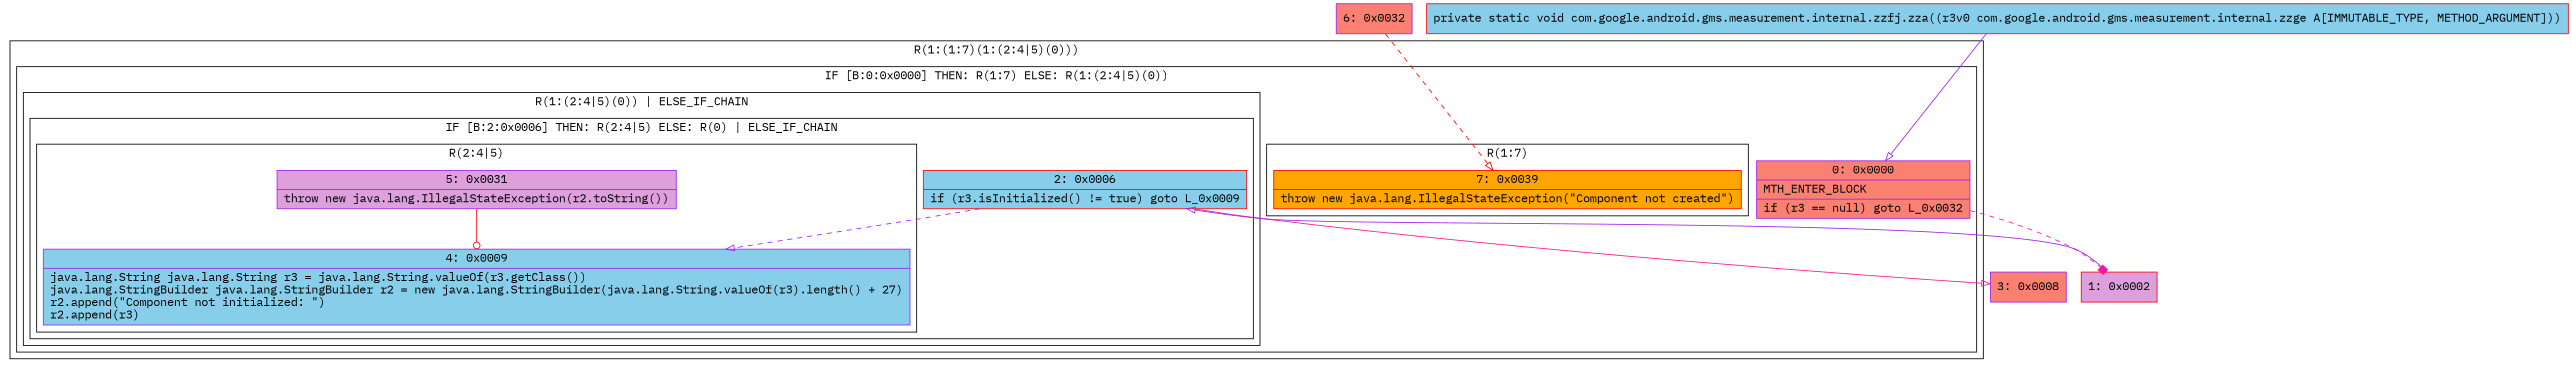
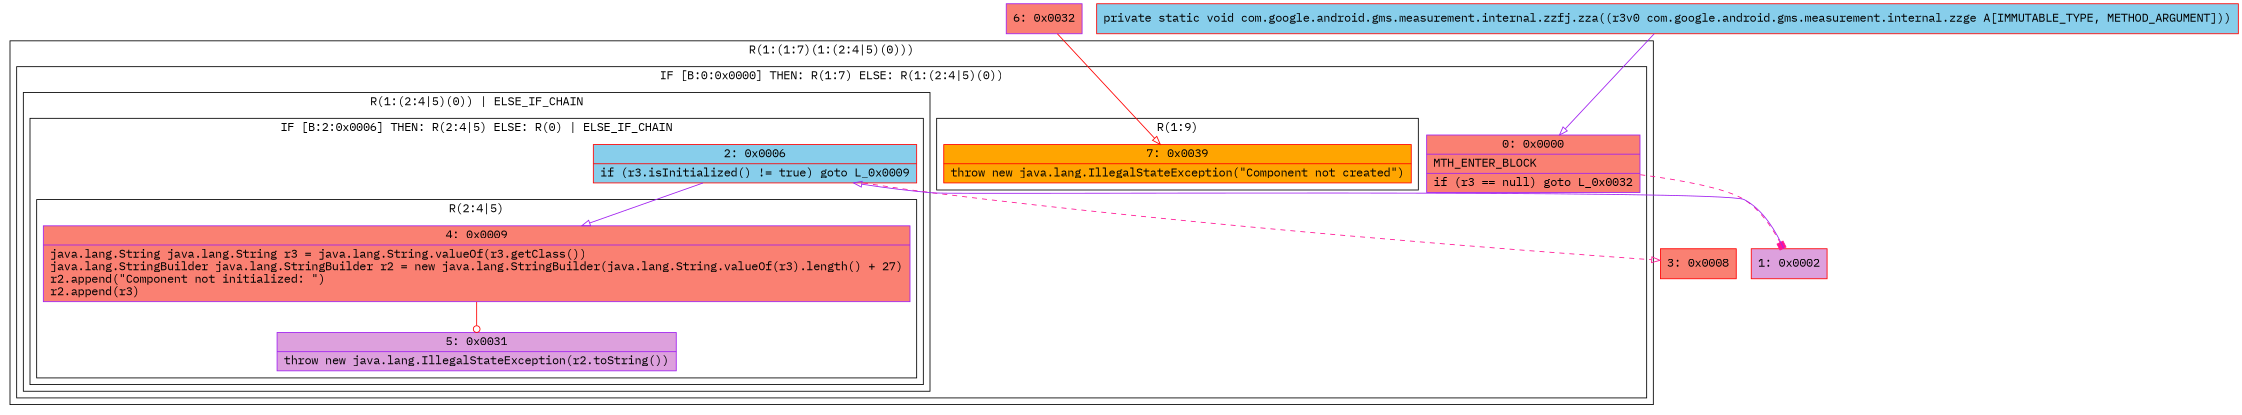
edge "6: 0x0032" -> "7: 0x0039": style dashed -> solid
cluster "R(1:7)": label "R(1:7)" -> "R(1:9)"
edge "5: 0x0031" -> "4: 0x0009": reversed
edge "2: 0x0006" -> "4: 0x0009": style dashed -> solid
edge "2: 0x0006" -> "3: 0x0008": style solid -> dashed
node "4: 0x0009": fillcolor skyblue -> salmon
node "3: 0x0008": color purple -> red
